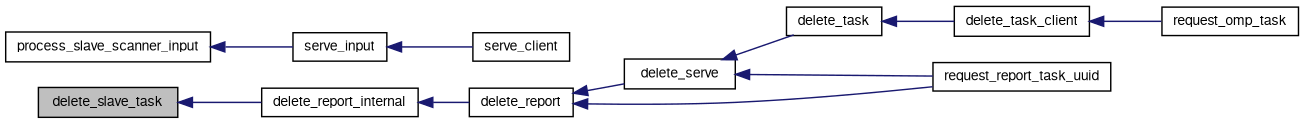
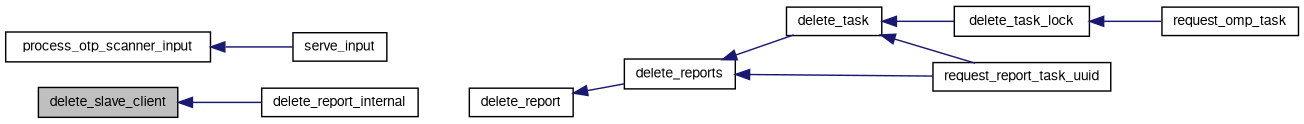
node "delete_task_client": label "delete_task_client" -> "delete_task_lock"
node "process_slave_scanner_input": label "process_slave_scanner_input" -> "process_otp_scanner_input"
node "serve_client": removed
node "delete_serve": label "delete_serve" -> "delete_reports"
edge "request_report_task_uuid" -> "delete_report": now "request_report_task_uuid" -> "delete_task"
node "delete_slave_task": label "delete_slave_task" -> "delete_slave_client"
edge "delete_report" -> "delete_report_internal": removed
